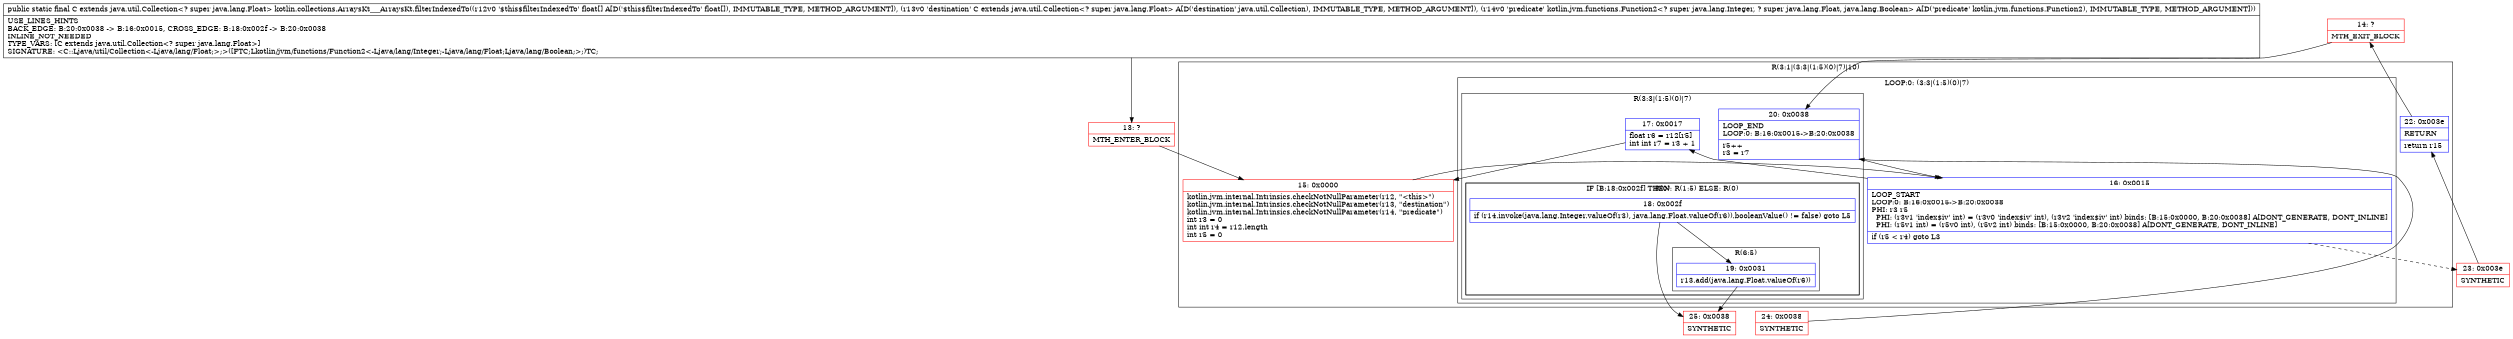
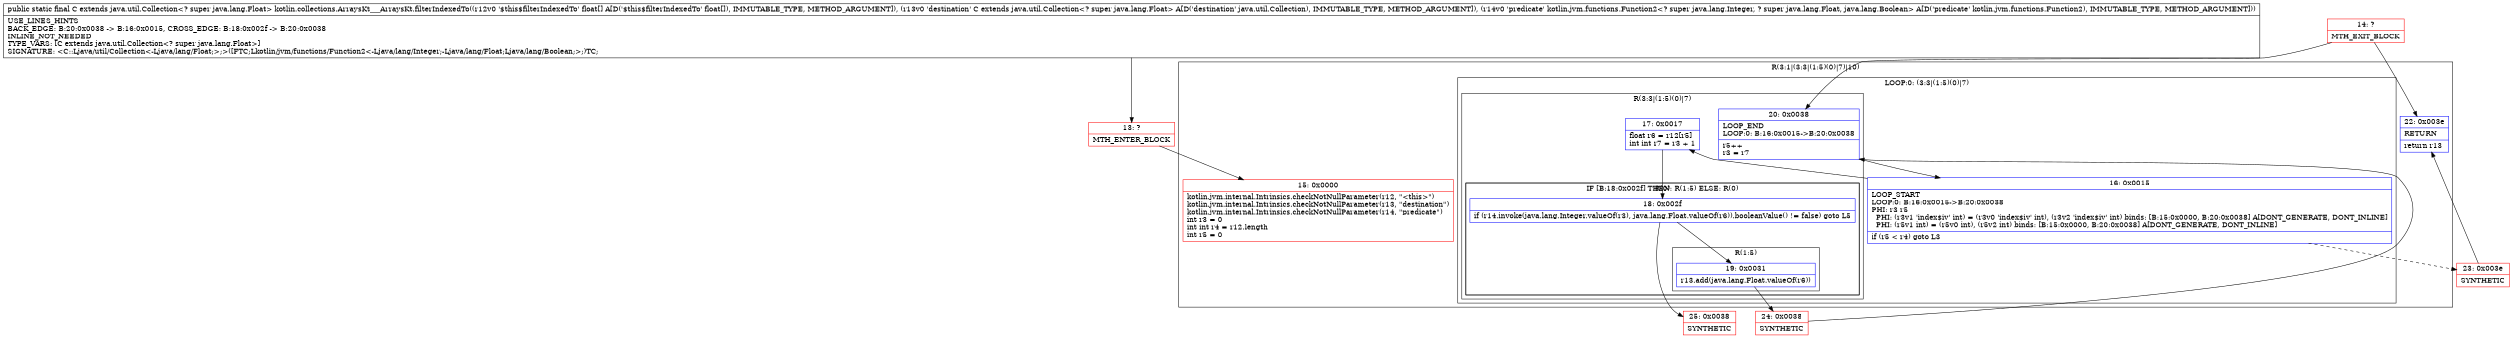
edge "22: 0x003e" -> "14: ?": reversed
node "22: 0x003e": text "return r15" -> "return r13"
edge "17: 0x0017" -> "15: 0x0000": now "17: 0x0017" -> "18: 0x002f"
edge "15: 0x0000" -> "16: 0x0015": removed
cluster "R(6:5)": label "R(6:5)" -> "R(1:5)"
edge "19: 0x0031" -> "25: 0x0038": now "19: 0x0031" -> "24: 0x0038"
